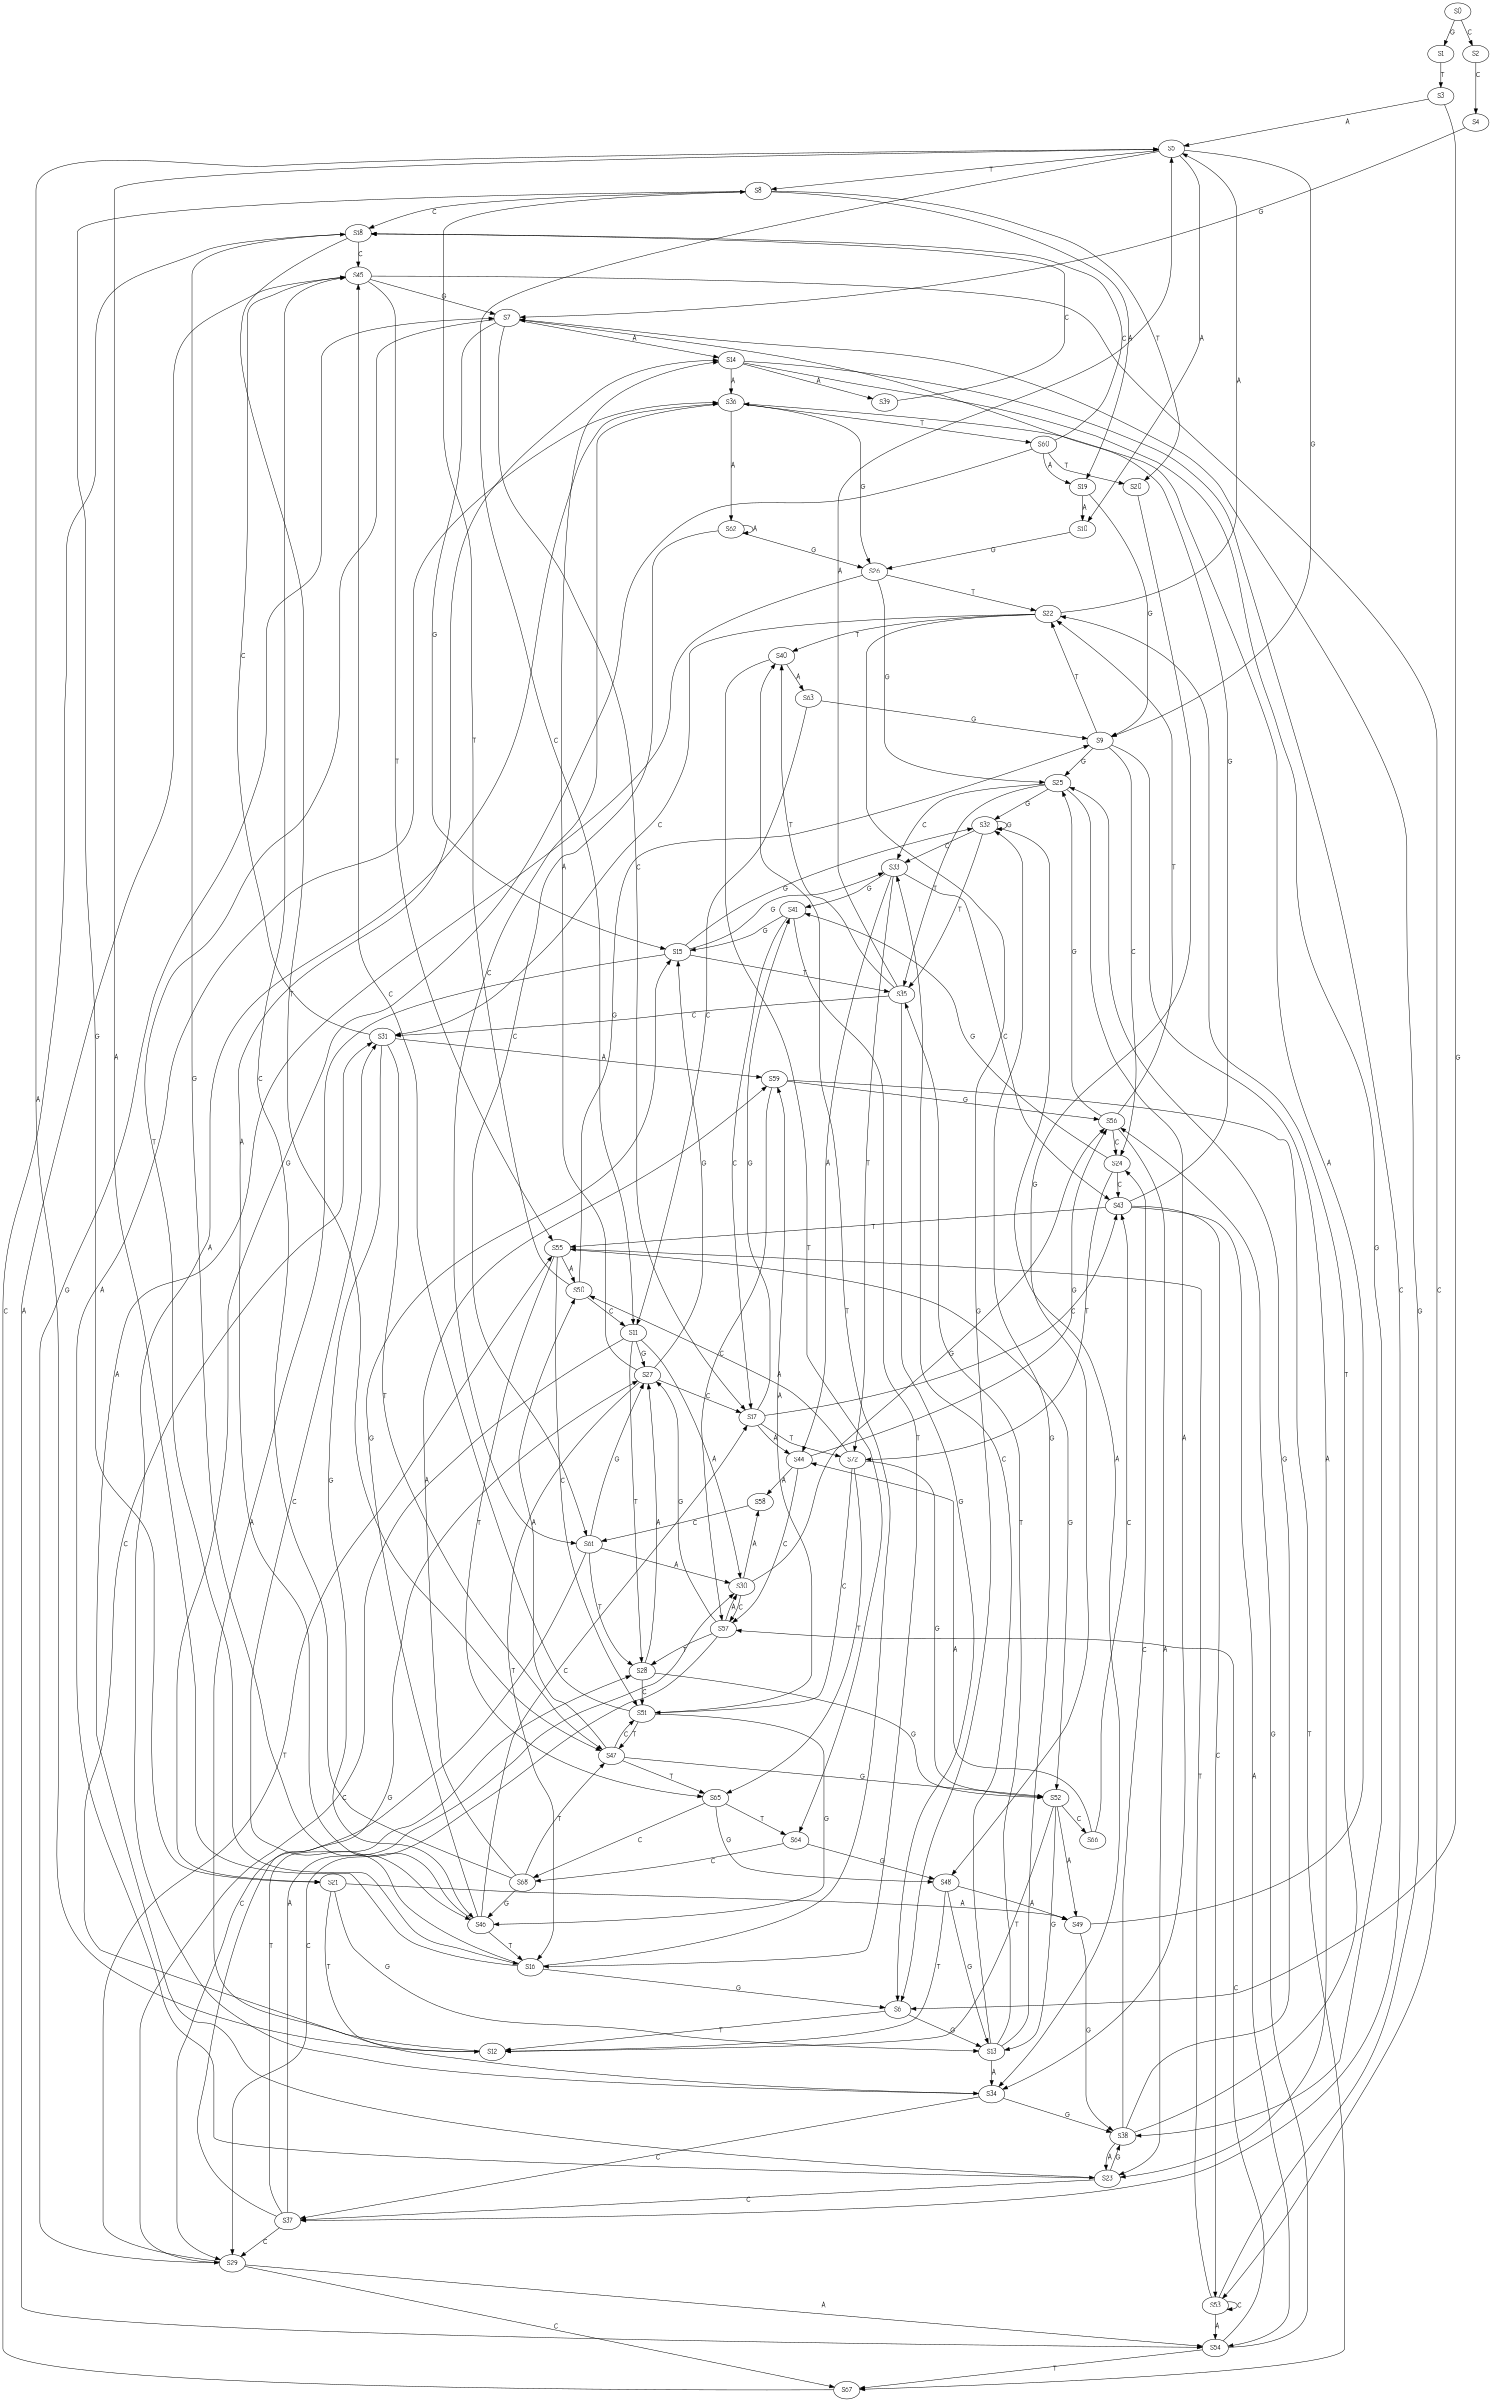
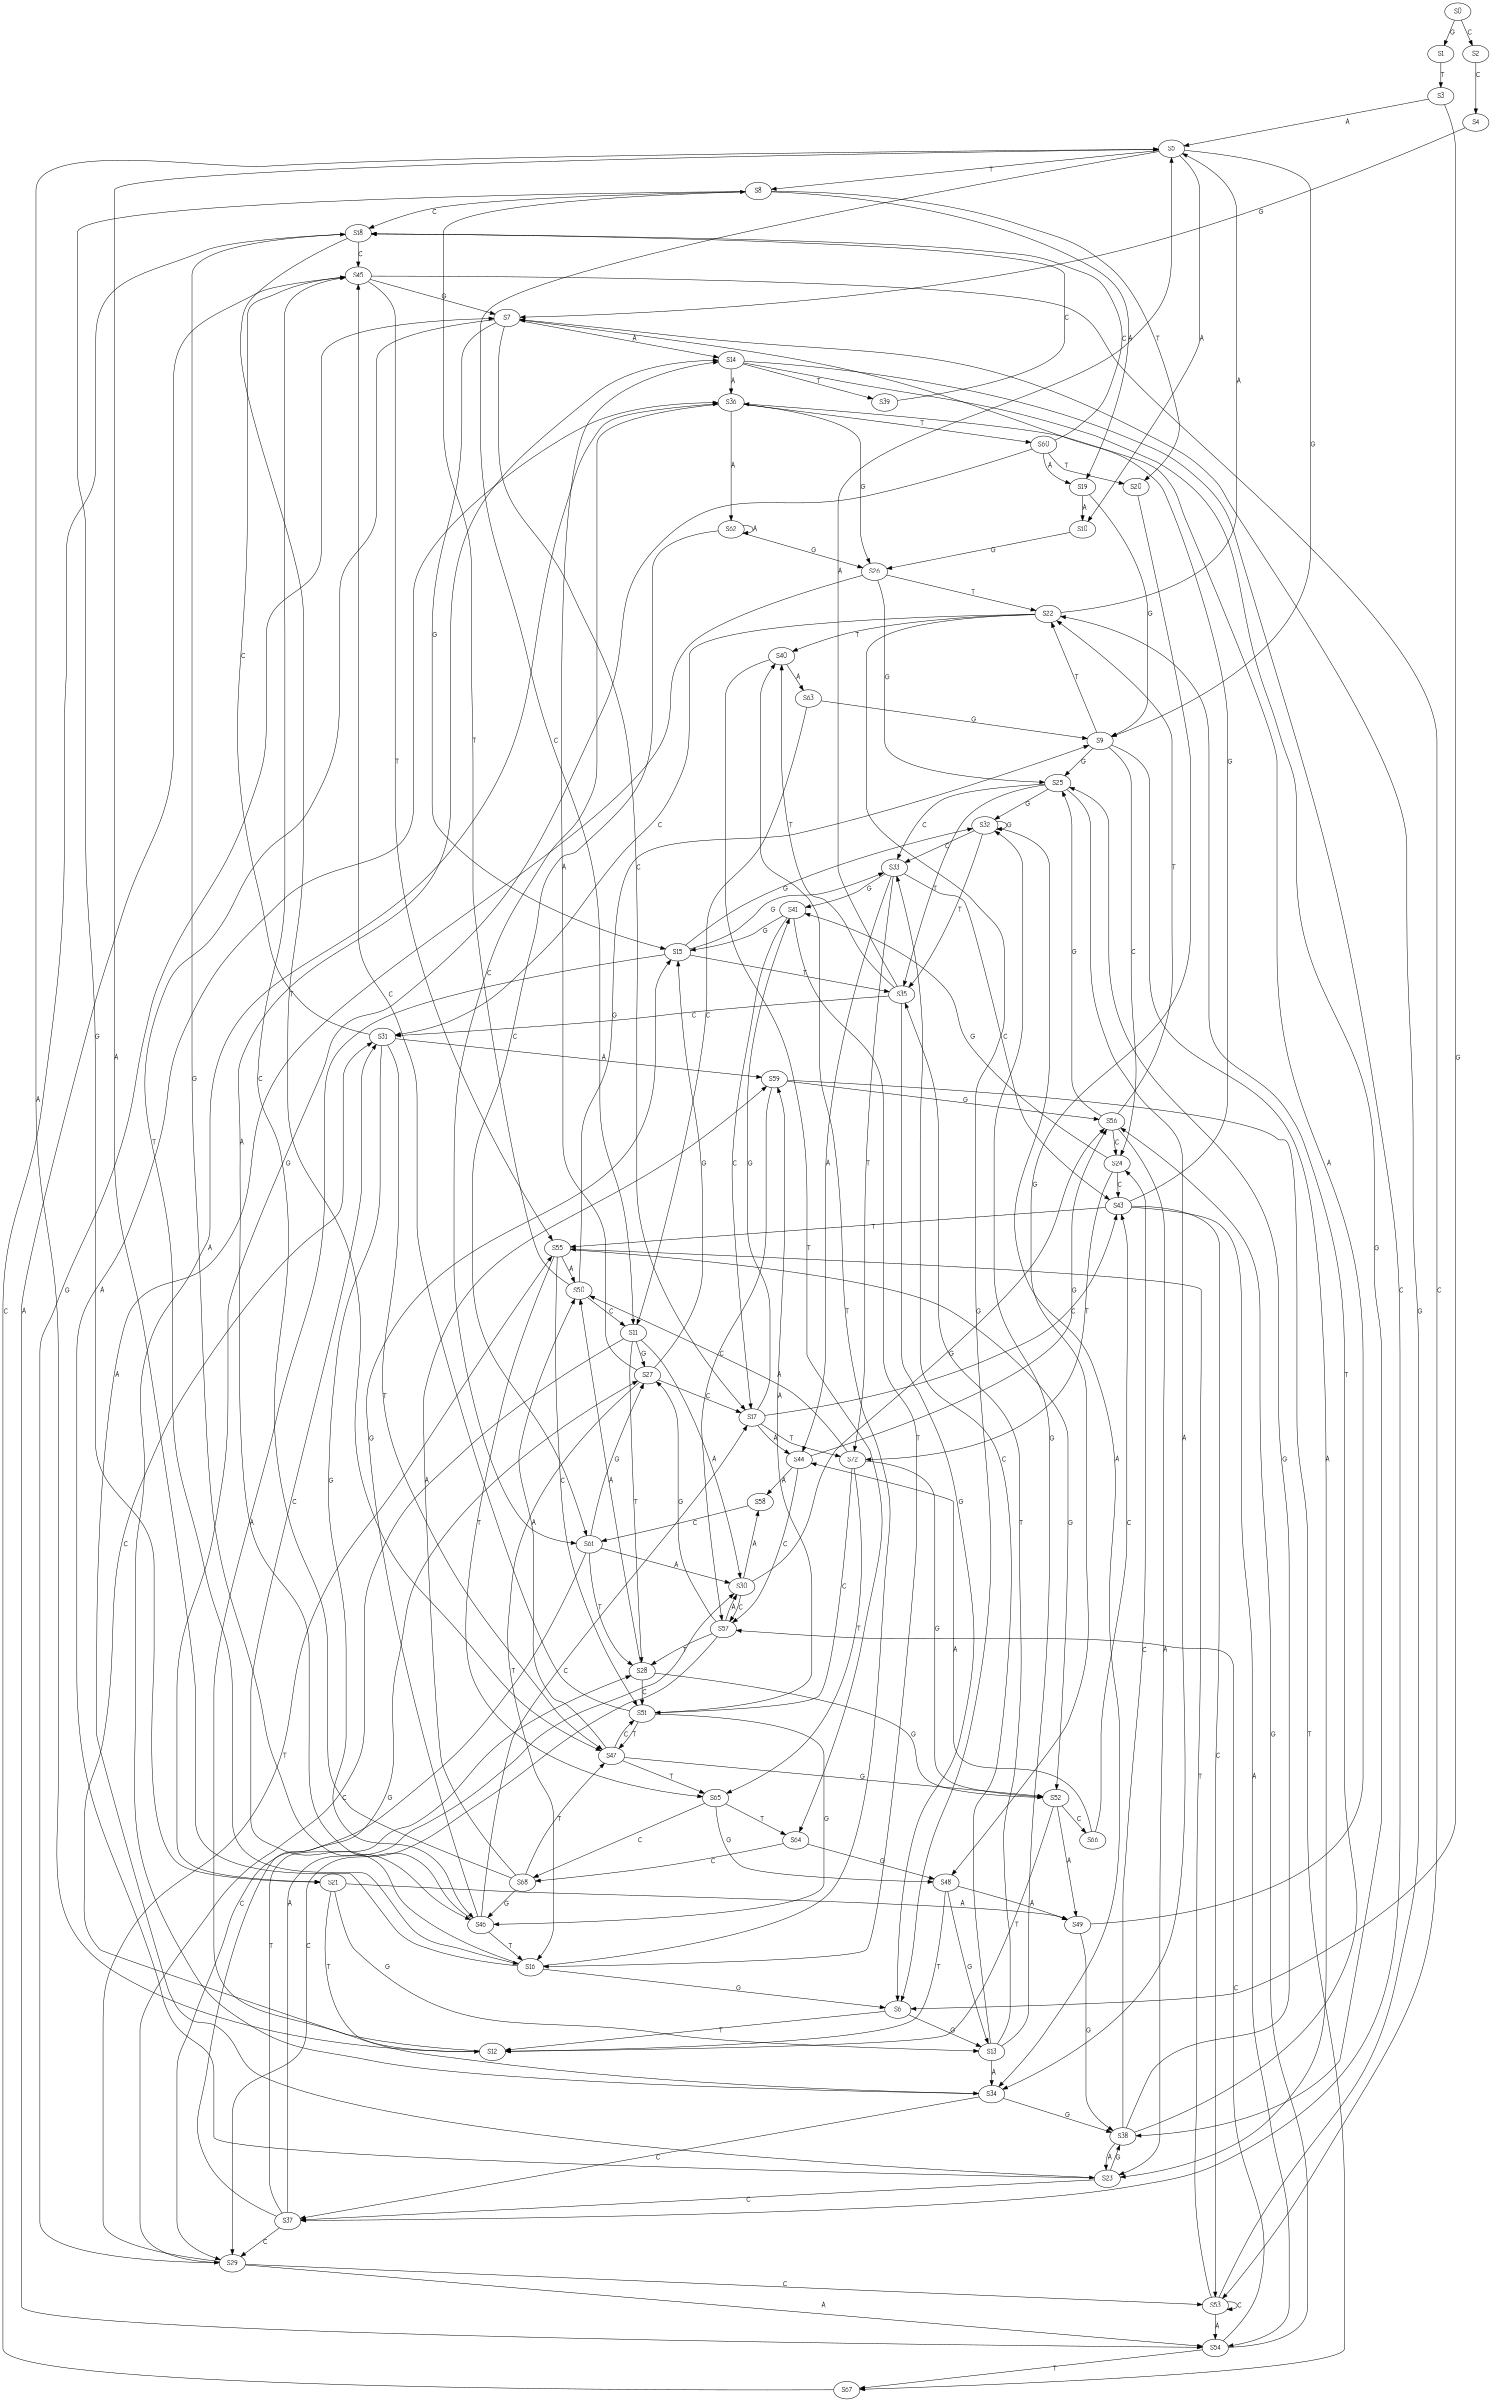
edge "S14" -> "S39": label "A" -> "T"
edge "S28" -> "S27": now "S28" -> "S50"
edge "S52" -> "S13": removed, label "G"
edge "S29" -> "S67": now "S29" -> "S53"
